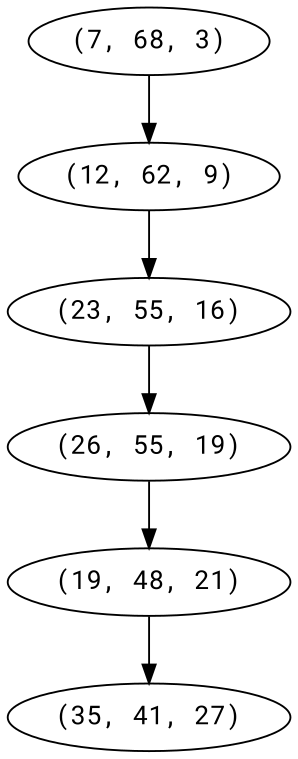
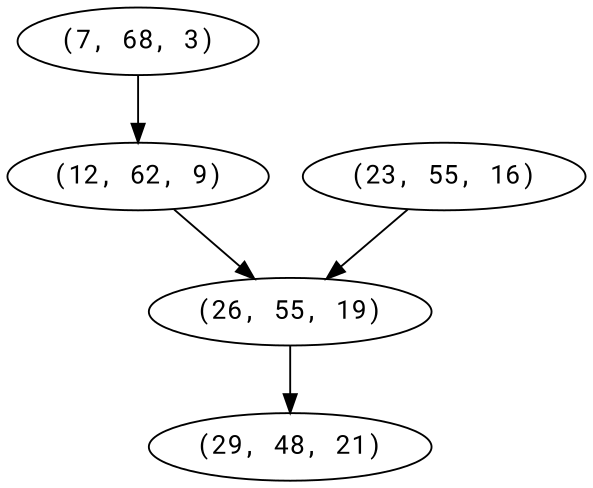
edge "(12, 62, 9)" -> "(23, 55, 16)": now "(12, 62, 9)" -> "(26, 55, 19)"
node "(19, 48, 21)": label "(19, 48, 21)" -> "(29, 48, 21)"
node "(35, 41, 27)": removed
